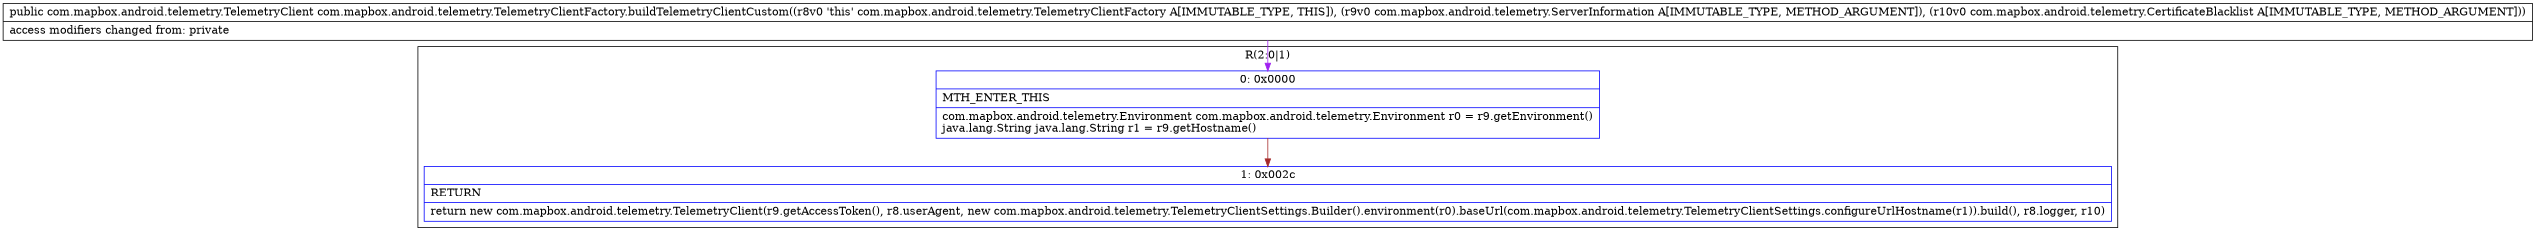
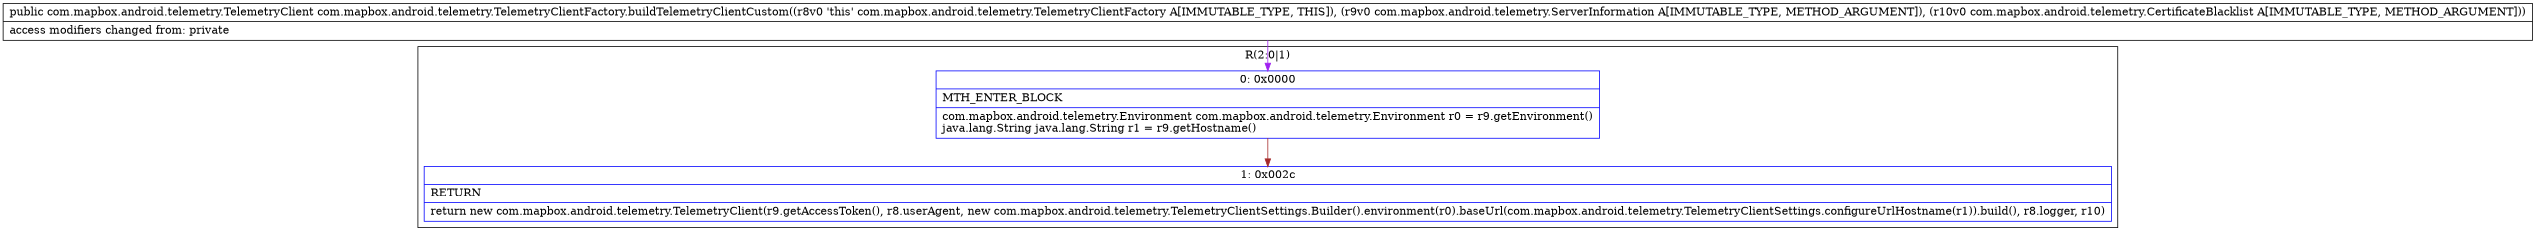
node "0: 0x0000": text "MTH_ENTER_THIS" -> "MTH_ENTER_BLOCK"
